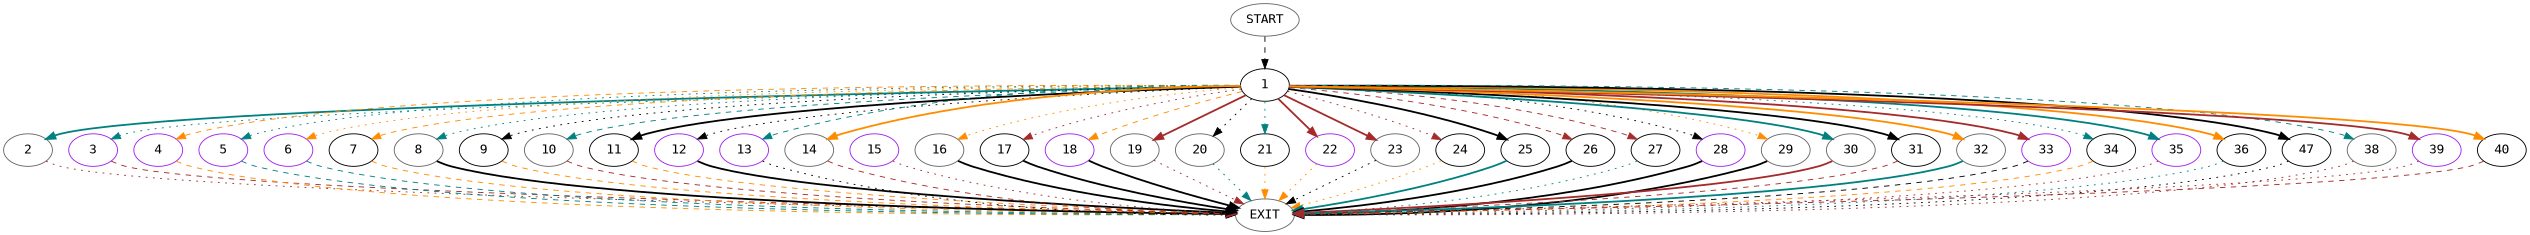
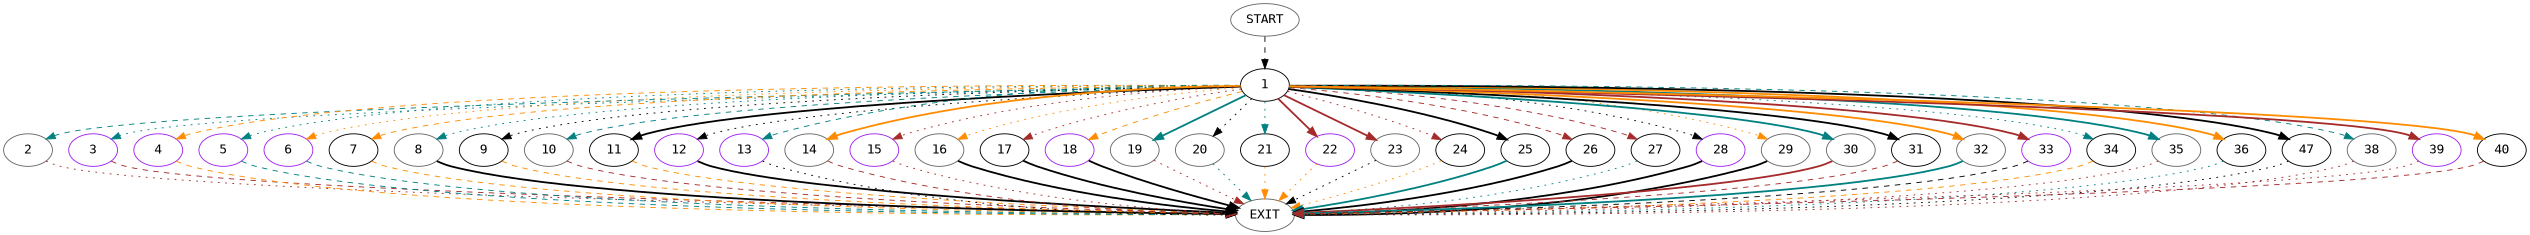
edge "1" -> "2": style bold -> dashed
edge "1" -> "15": added
edge "1" -> "19": color brown -> teal
node "35": color purple -> gray40
